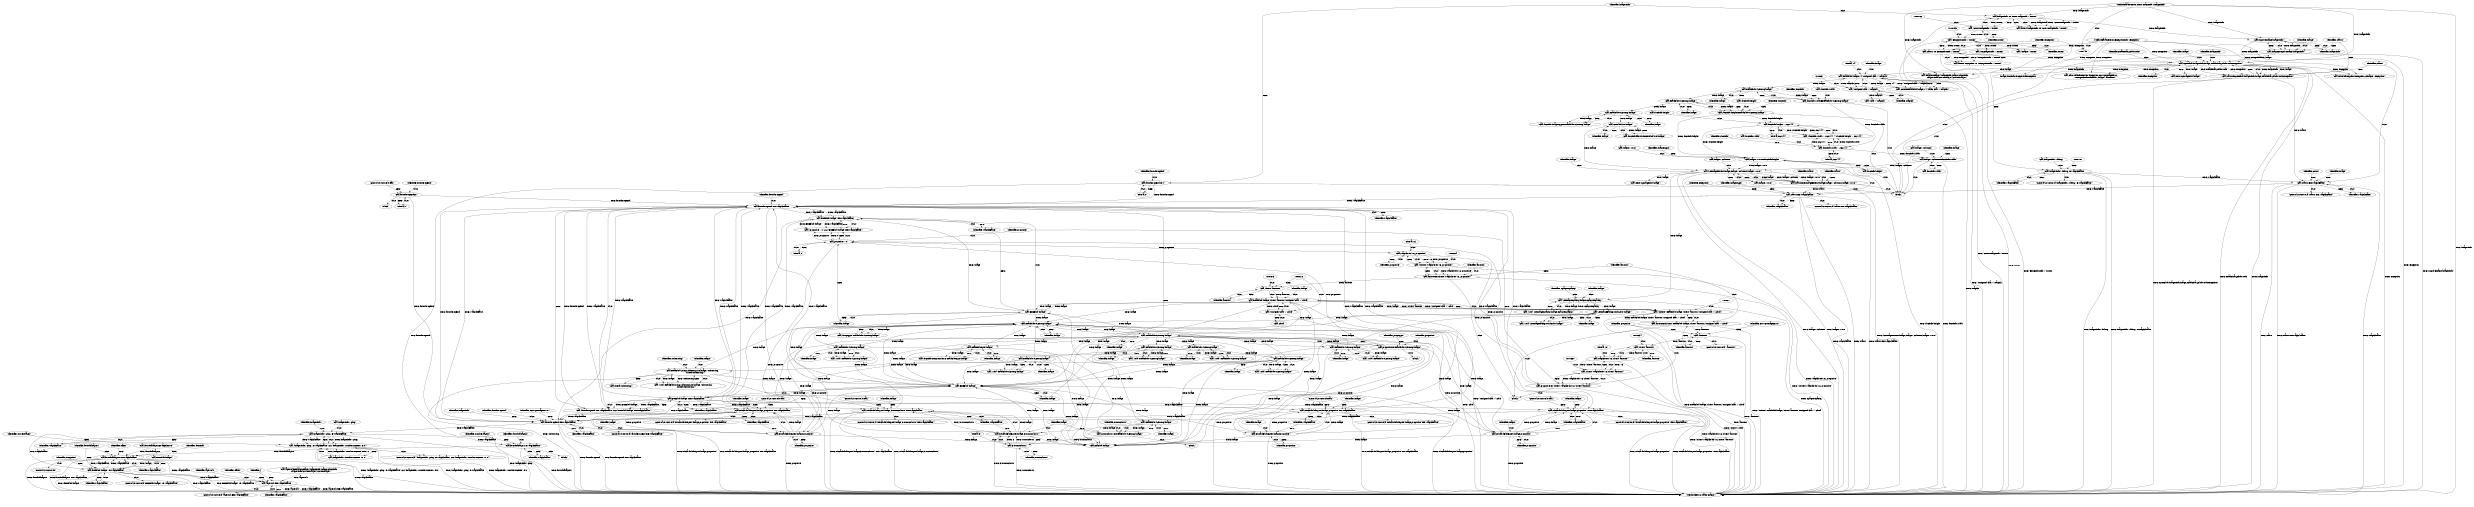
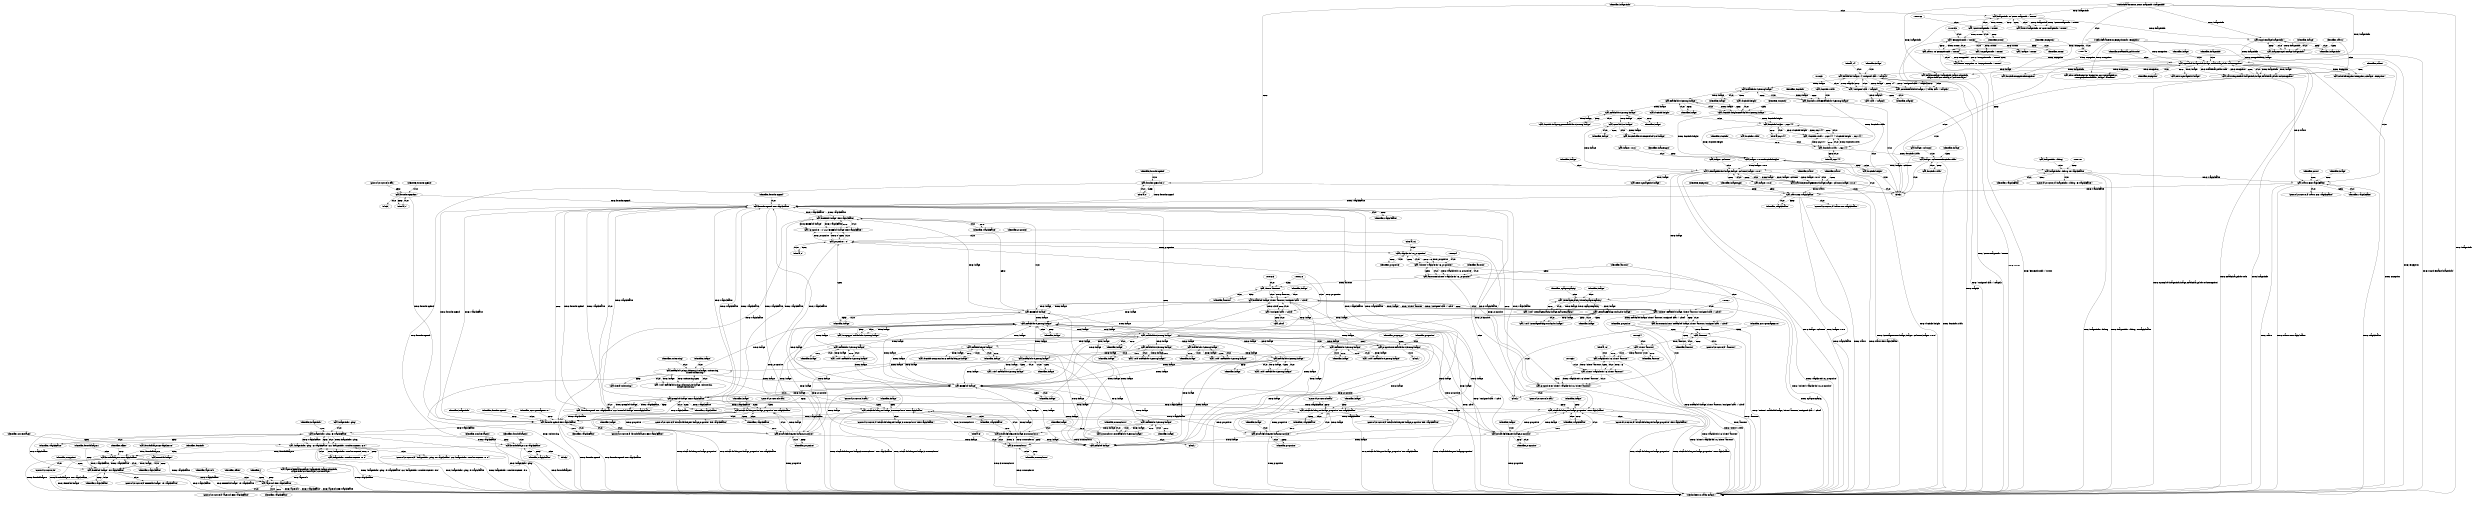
node "(Image,doc_info.exception=exception)": label "(Image,doc_info.exception=exception)" -> "(Call,doc_info.exception=exception)"
edge "(Call,doc_info.file_size=GetBlobSize(image))" -> "(Call,GetBlobSize(image))": removed, label "CFG:"
node "(Call,SetImageOpacity(image,OpaqueOpacity))": label "(Call,SetImageOpacity(image,OpaqueOpacity))" -> "(Call,SetImageOpacity(sizeof,OpaqueOpacity))"
node "(ControlStructure,if (foundPropEnd == MagickFalse))": label "(ControlStructure,if (foundPropEnd == MagickFalse))" -> "(ControlStructure,if (foundAllLayers == MagickFalse))"
